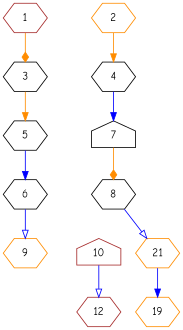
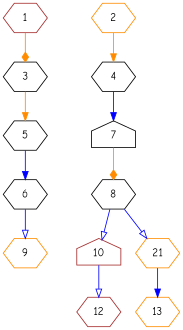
edge "8" -> "10": added
node "19": label "19" -> "13"
